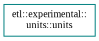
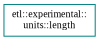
node "etl::experimental:: units::units": label "etl::experimental:: units::units" -> "etl::experimental:: units::length"
